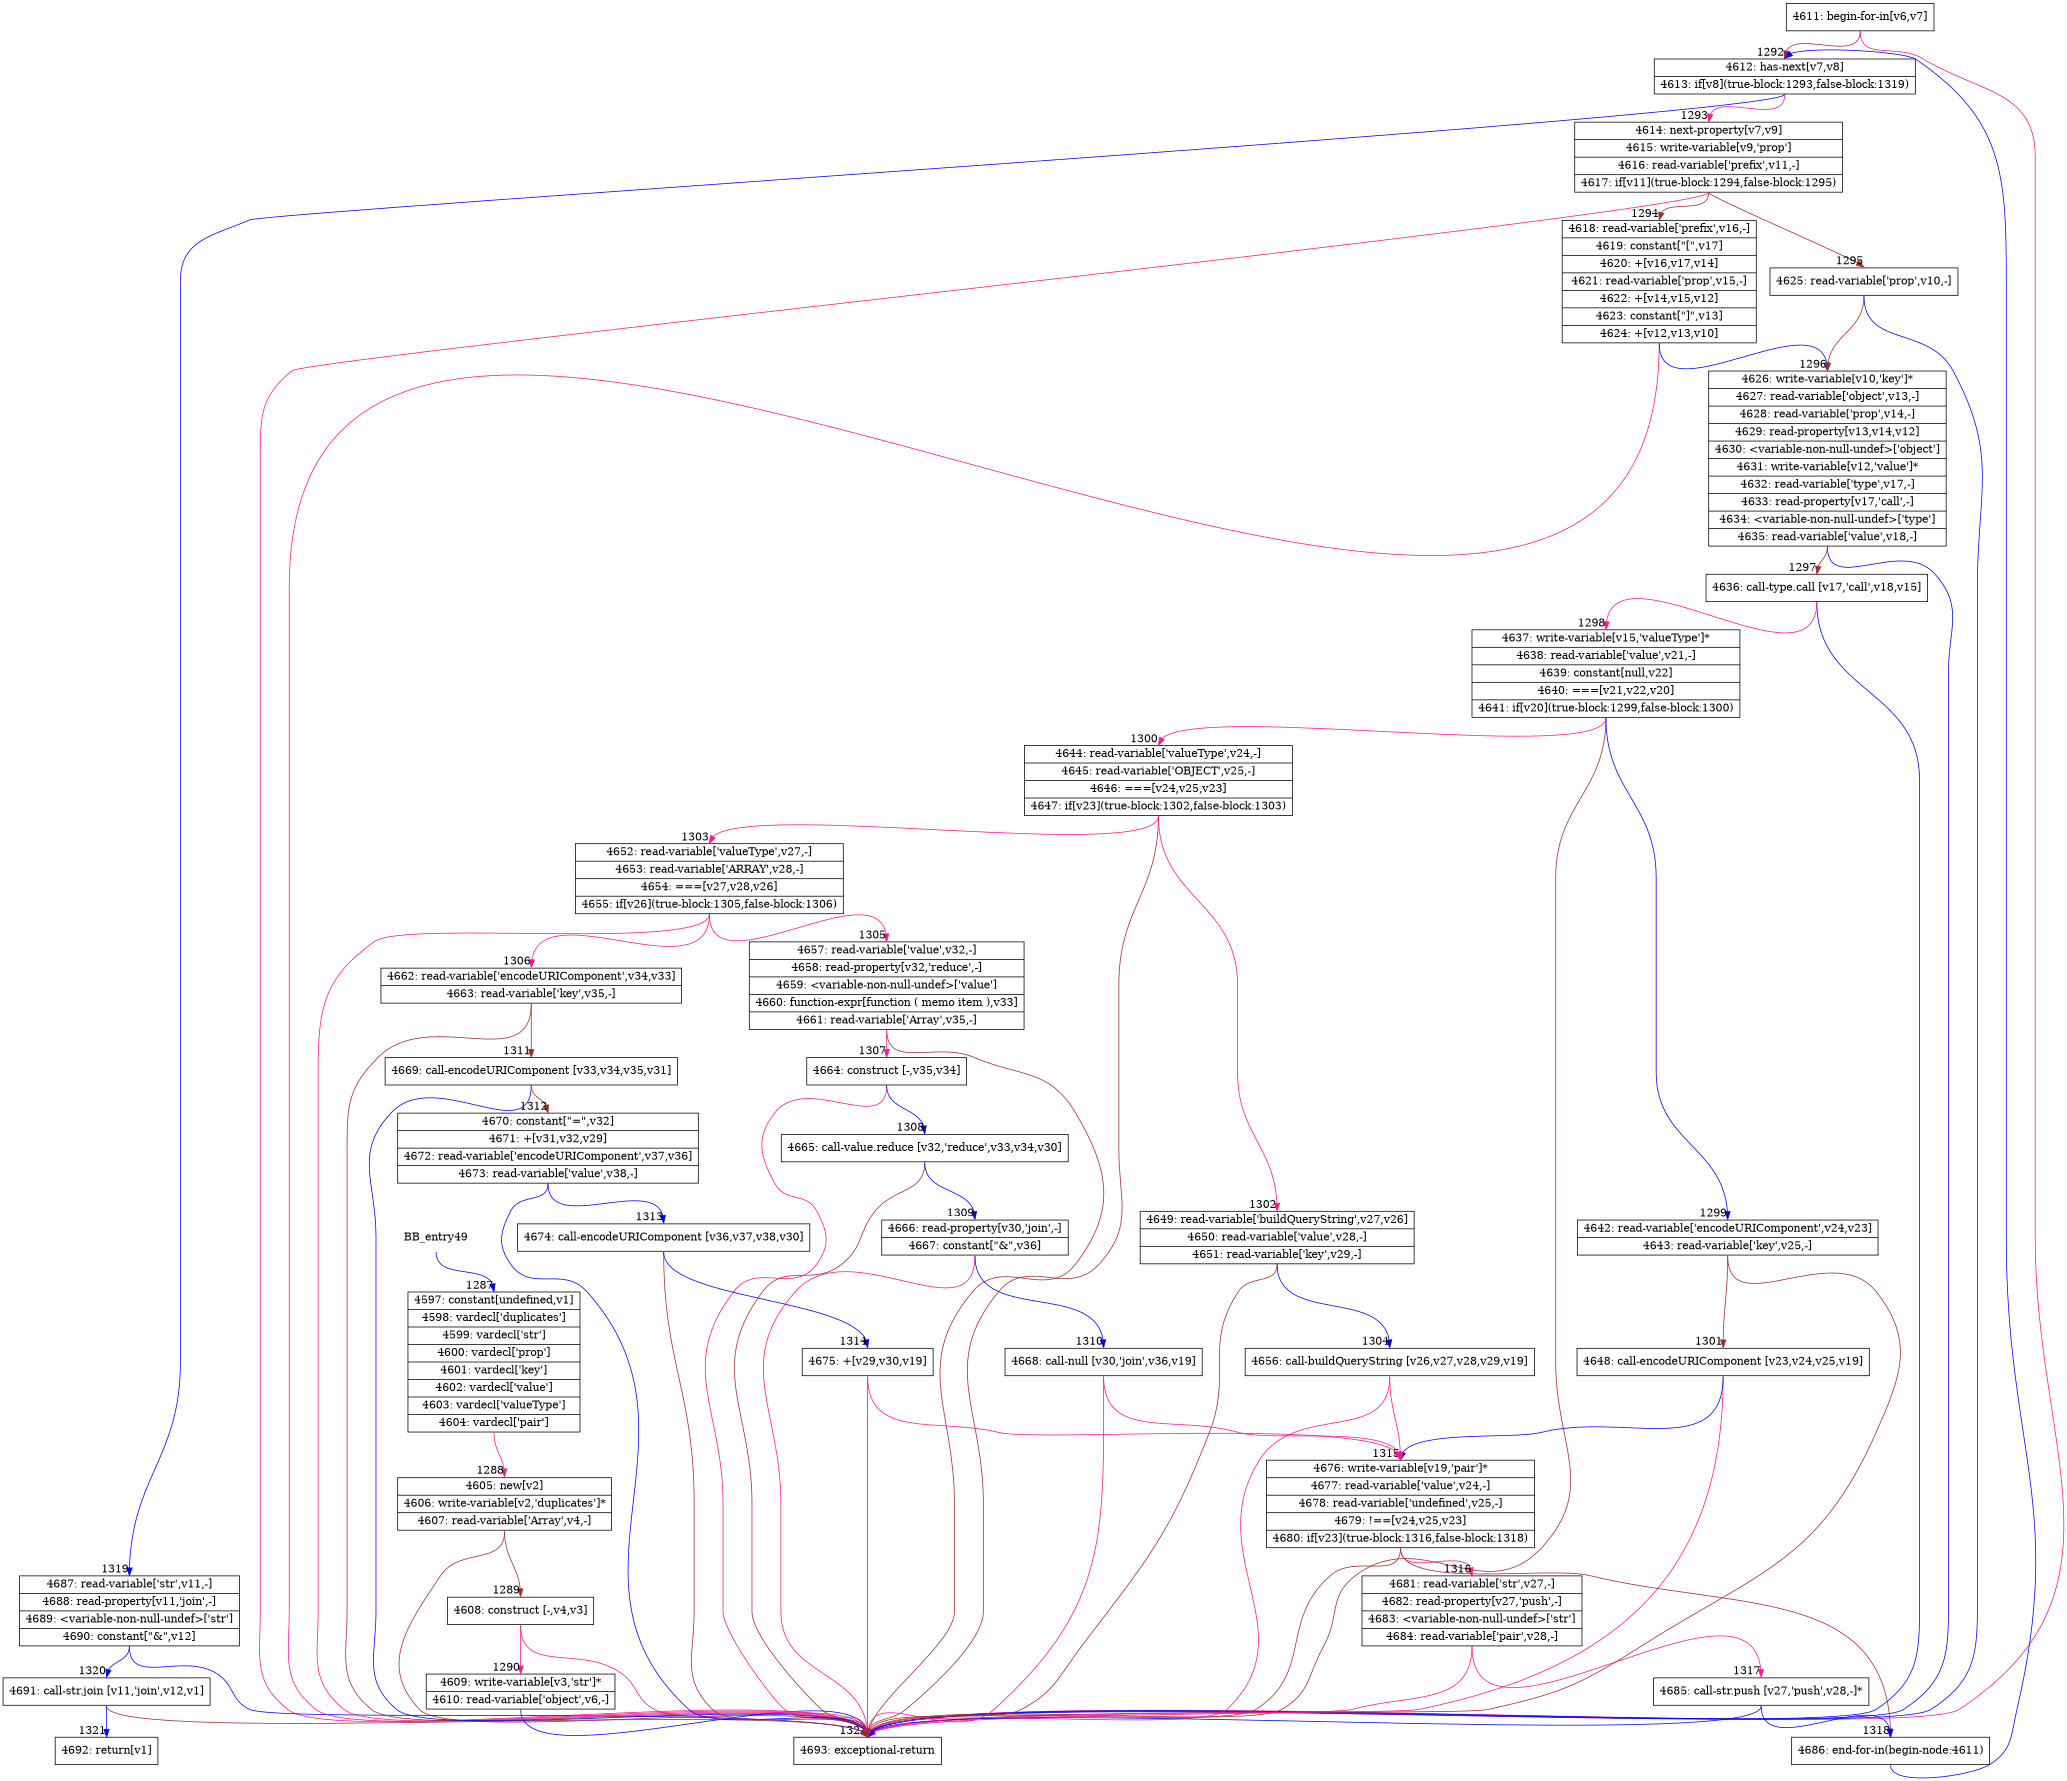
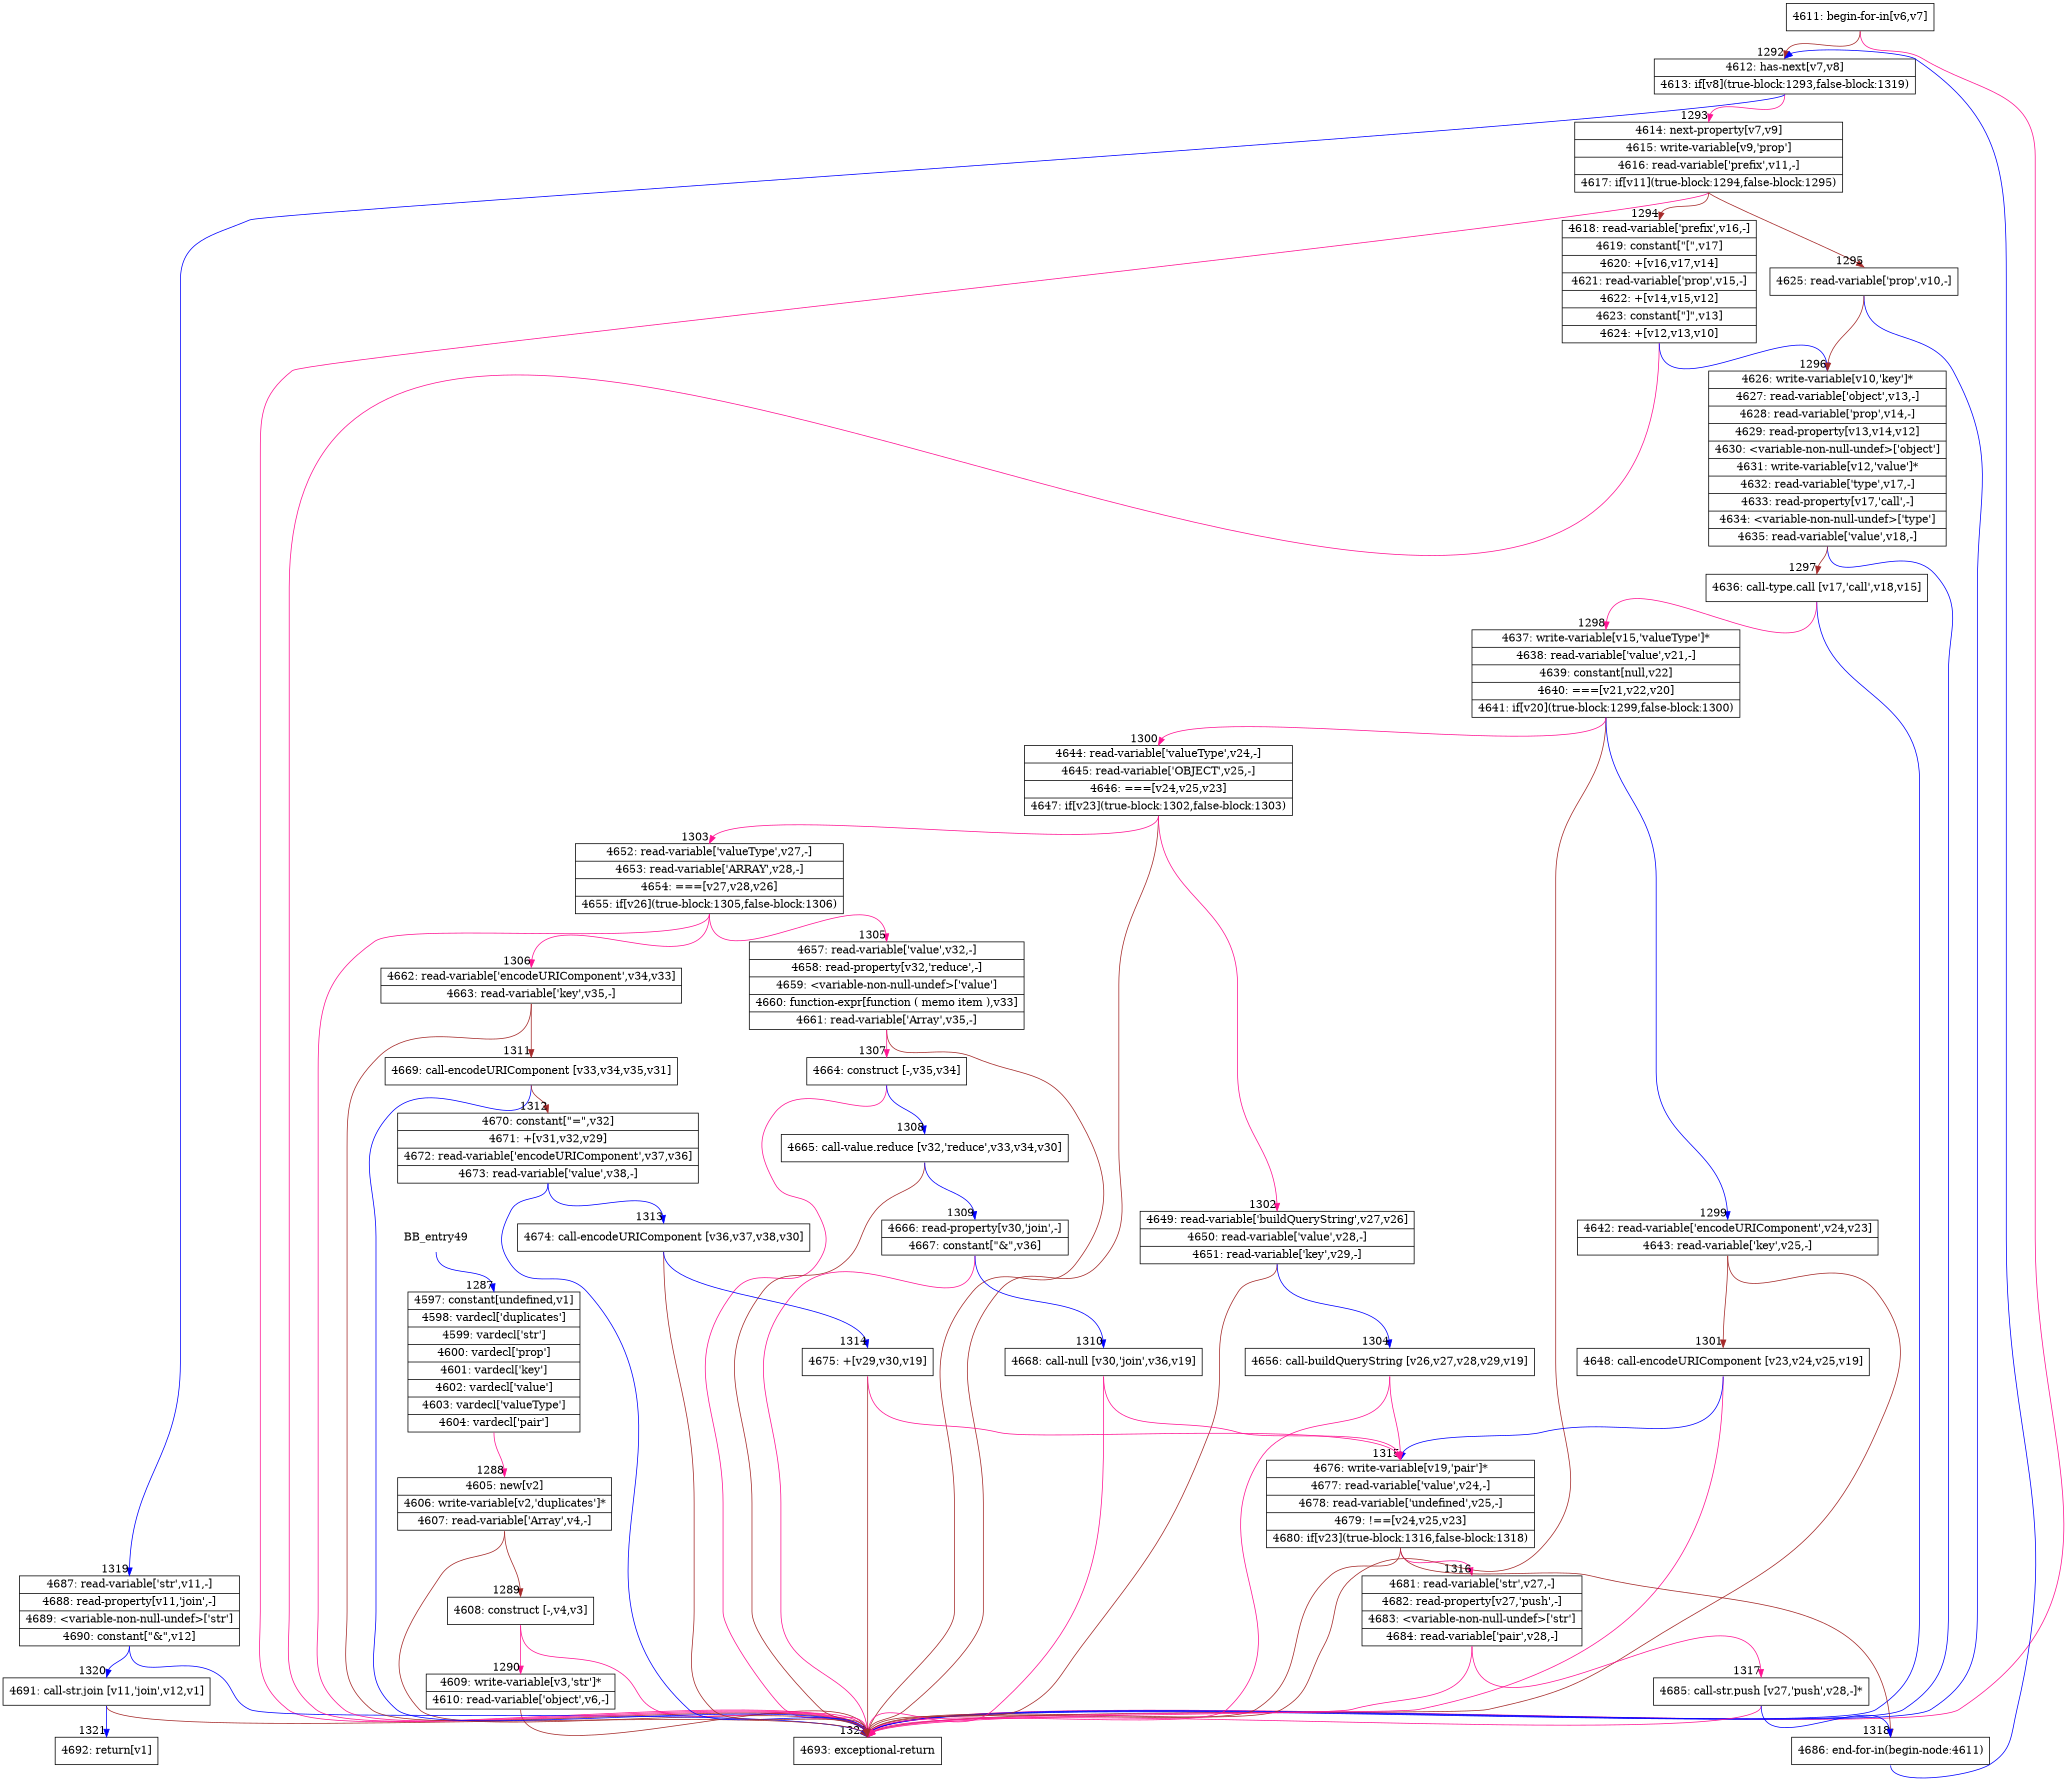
edge "4685: call-str.push [v27,'push',v28,-]*" -> "4693: exceptional-return": color blue -> deeppink
edge "4609: write-variable[v3,'str']*" -> "4693: exceptional-return": color blue -> brown
